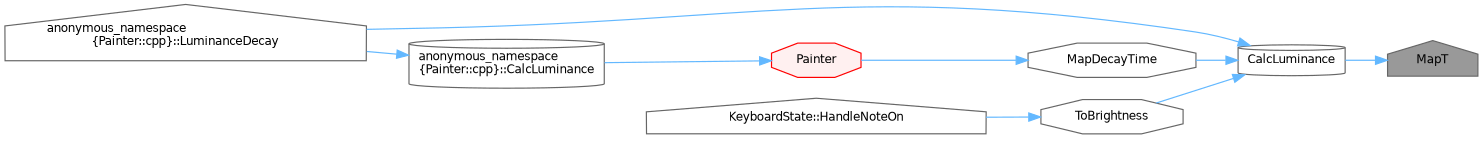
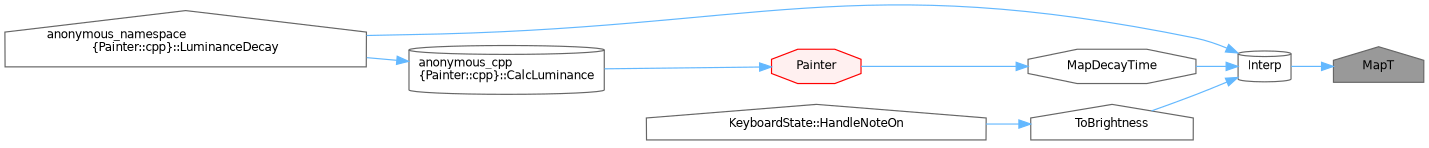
node "CalcLuminance": label "CalcLuminance" -> "Interp"
node "anonymous_namespace {Painter::cpp}::CalcLuminance": label "anonymous_namespace {Painter::cpp}::CalcLuminance" -> "anonymous_cpp {Painter::cpp}::CalcLuminance"
node "ToBrightness": shape octagon -> house
